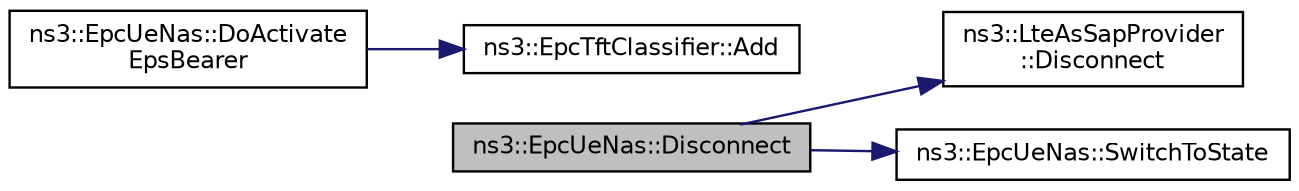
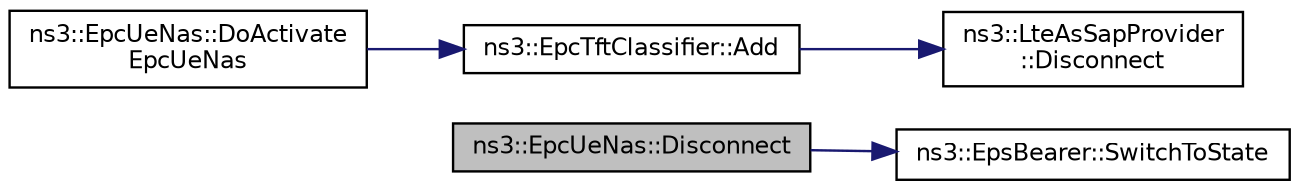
node "ns3::EpcUeNas::DoActivate EpsBearer": label "ns3::EpcUeNas::DoActivate EpsBearer" -> "ns3::EpcUeNas::DoActivate EpcUeNas"
edge "ns3::EpcUeNas::Disconnect" -> "ns3::LteAsSapProvider ::Disconnect": now "ns3::EpcTftClassifier::Add" -> "ns3::LteAsSapProvider ::Disconnect"
node "ns3::EpcUeNas::SwitchToState": label "ns3::EpcUeNas::SwitchToState" -> "ns3::EpsBearer::SwitchToState"
